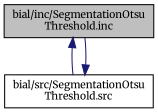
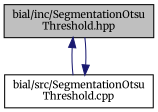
node "bial/inc/SegmentationOtsu Threshold.inc": label "bial/inc/SegmentationOtsu Threshold.inc" -> "bial/inc/SegmentationOtsu Threshold.hpp"
node "bial/src/SegmentationOtsu Threshold.src": label "bial/src/SegmentationOtsu Threshold.src" -> "bial/src/SegmentationOtsu Threshold.cpp"
